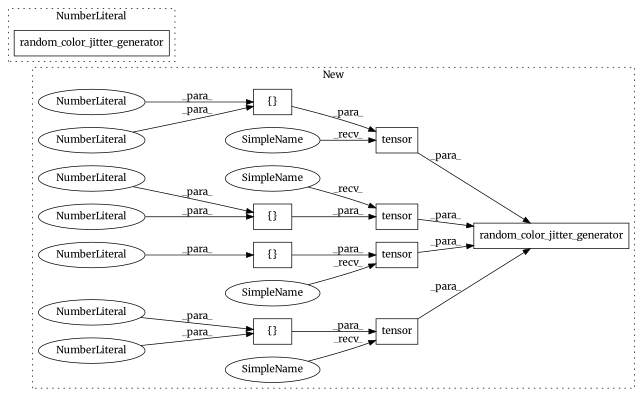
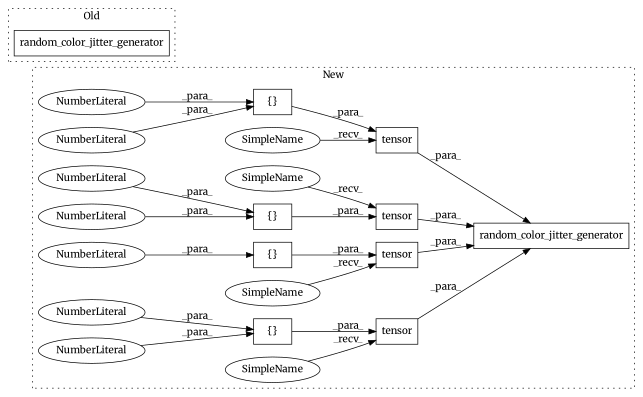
cluster "NumberLiteral": label "NumberLiteral" -> "Old"
